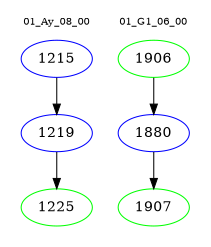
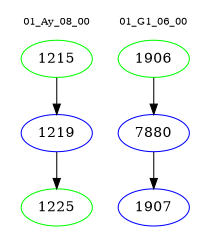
node "1215": color blue -> green
node "1880": label "1880" -> "7880"
node "1907": color green -> blue
